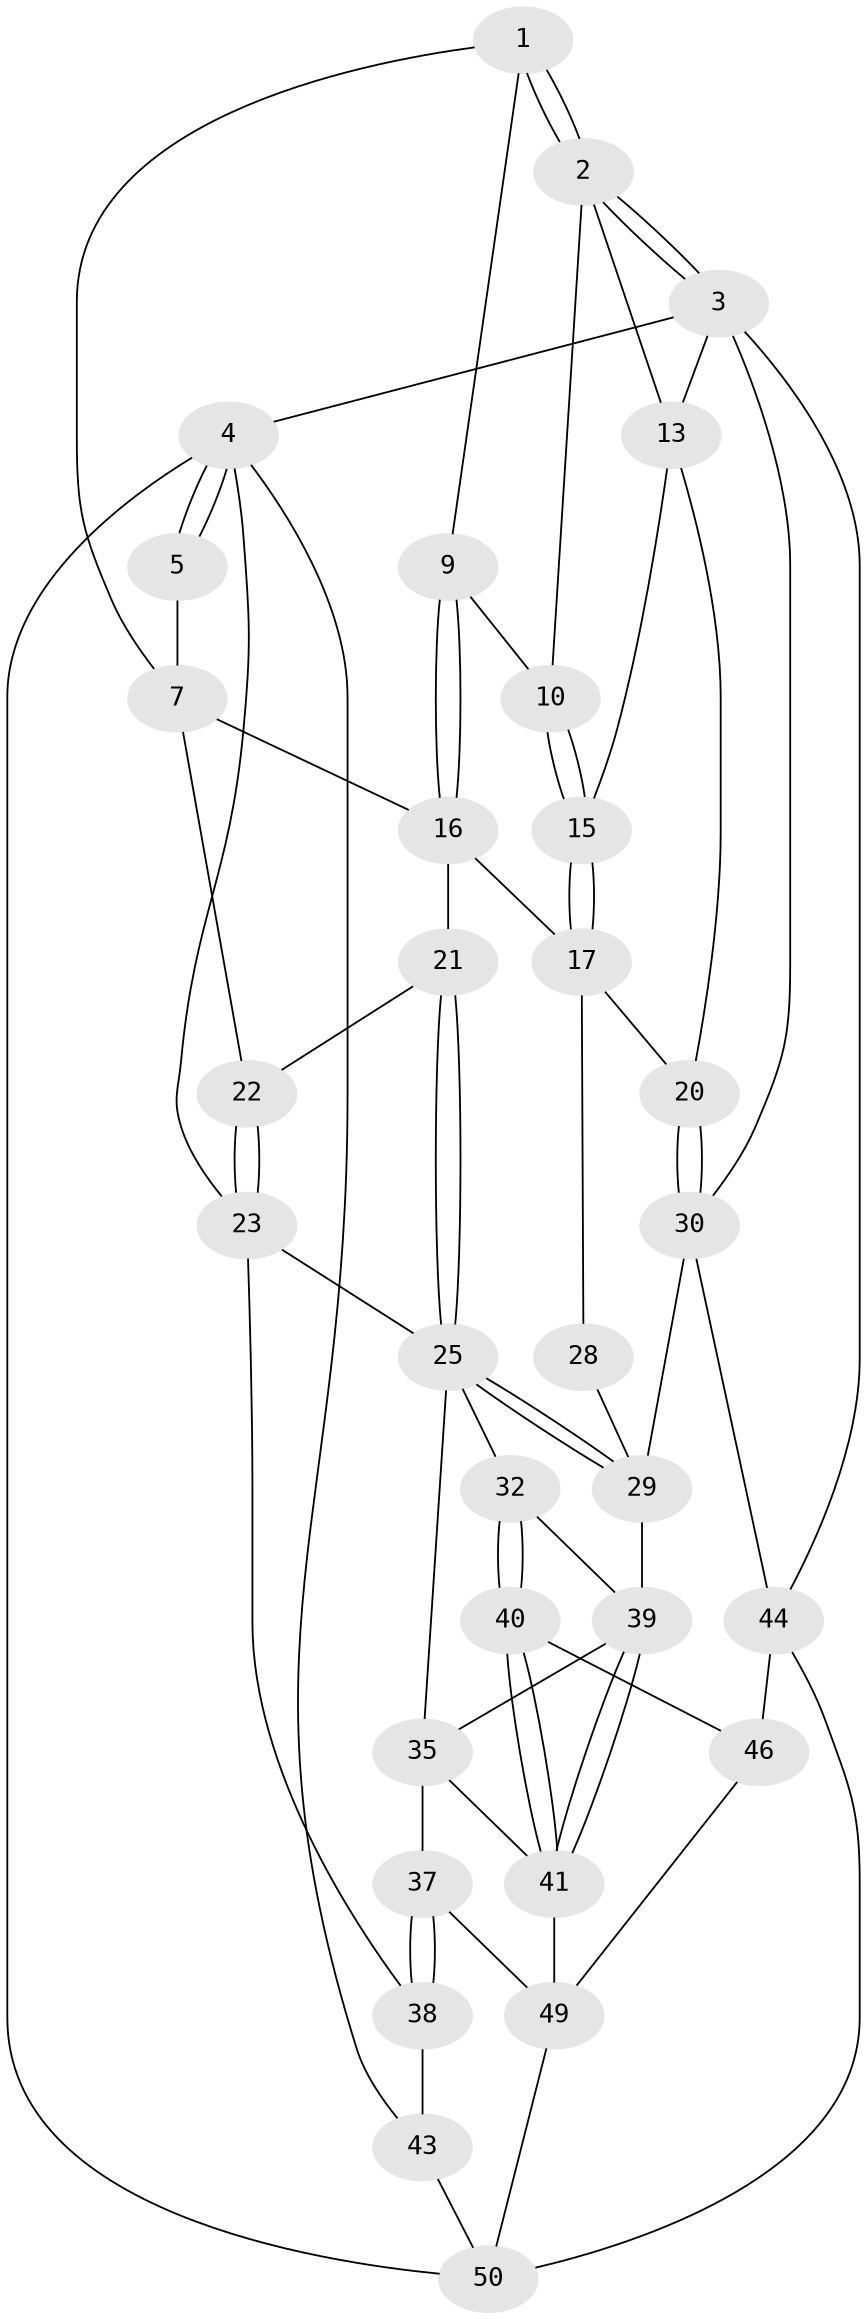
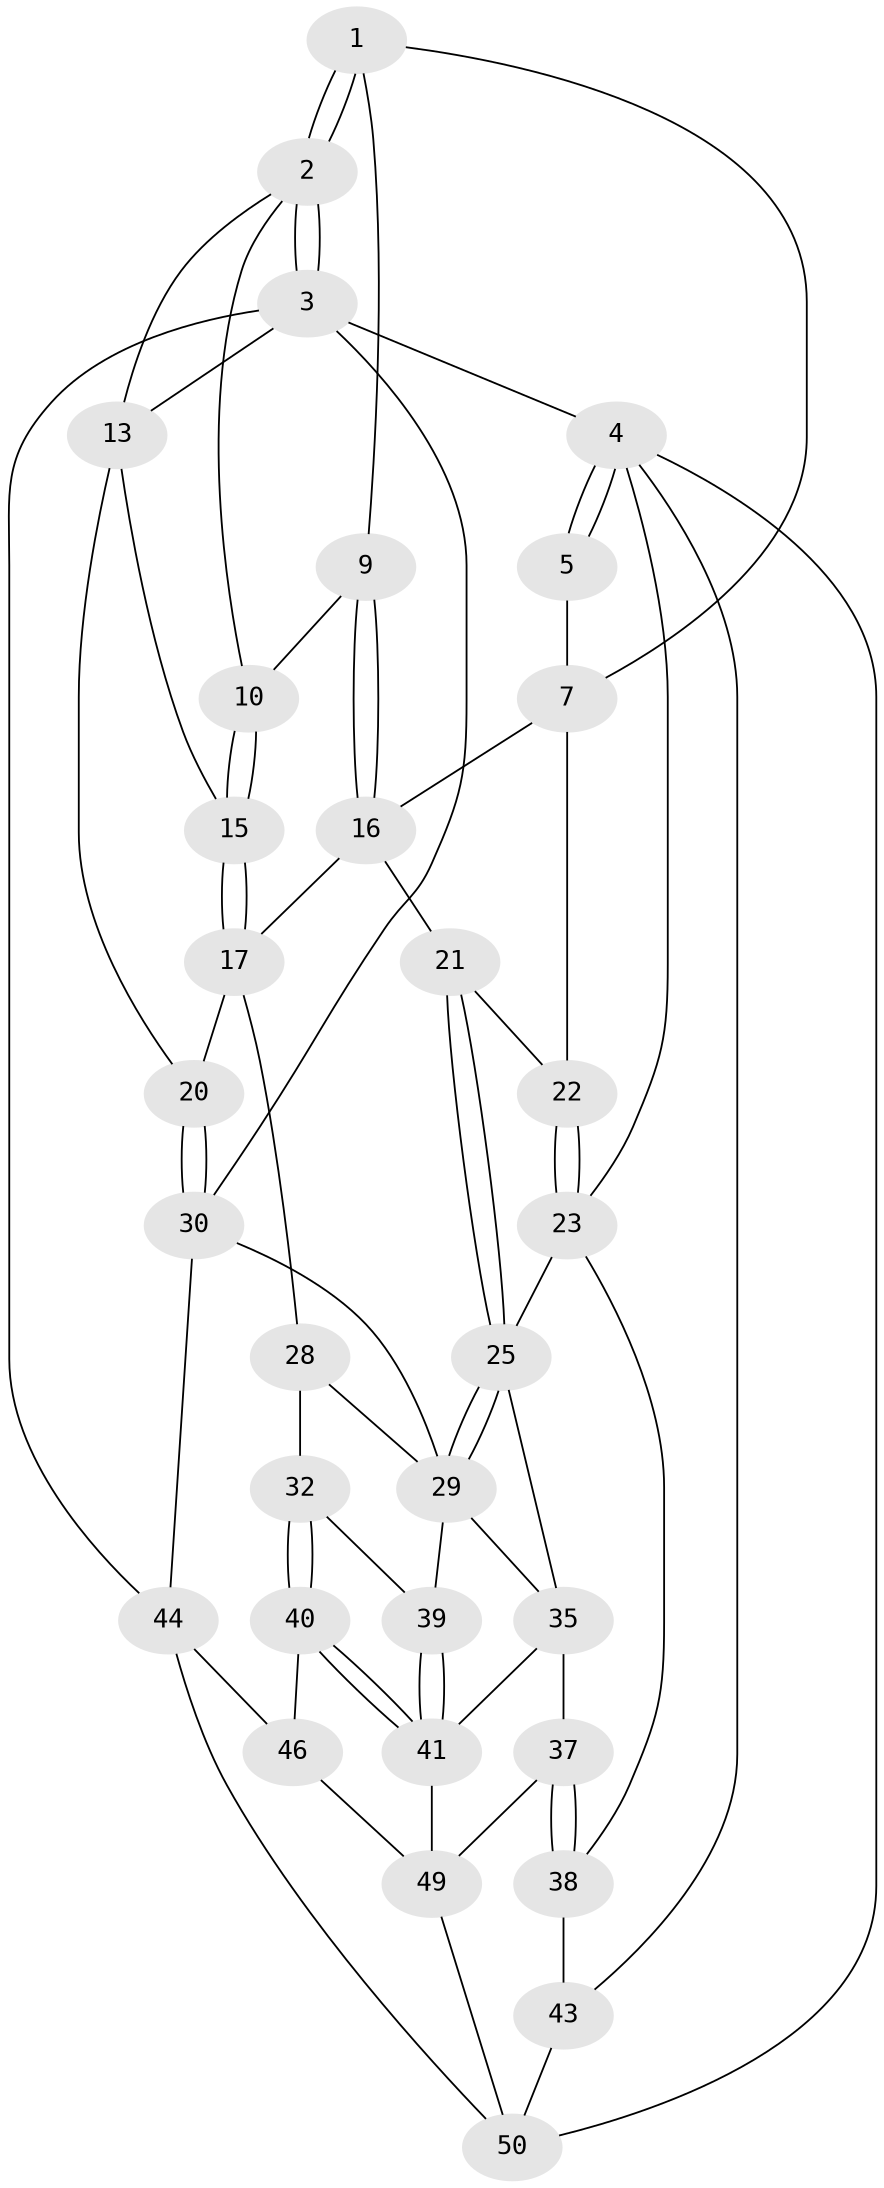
edge "25" -- "32": now "28" -- "32"
edge "39" -- "35": now "29" -- "35"
